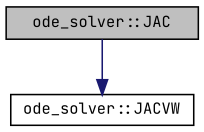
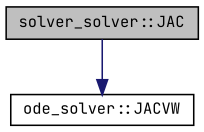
node "ode_solver::JAC": label "ode_solver::JAC" -> "solver_solver::JAC"
